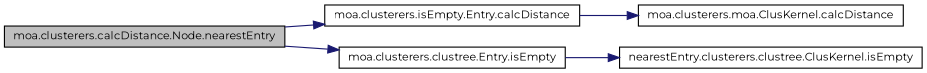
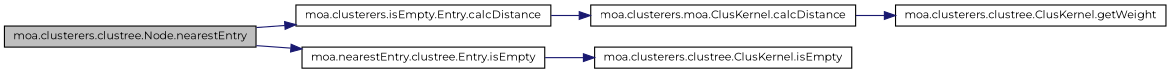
node "moa.clusterers.clustree.ClusKernel.getWeight": added
node "moa.clusterers.calcDistance.Node.nearestEntry": label "moa.clusterers.calcDistance.Node.nearestEntry" -> "moa.clusterers.clustree.Node.nearestEntry"
node "moa.clusterers.clustree.Entry.isEmpty": label "moa.clusterers.clustree.Entry.isEmpty" -> "moa.nearestEntry.clustree.Entry.isEmpty"
node "nearestEntry.clusterers.clustree.ClusKernel.isEmpty": label "nearestEntry.clusterers.clustree.ClusKernel.isEmpty" -> "moa.clusterers.clustree.ClusKernel.isEmpty"
